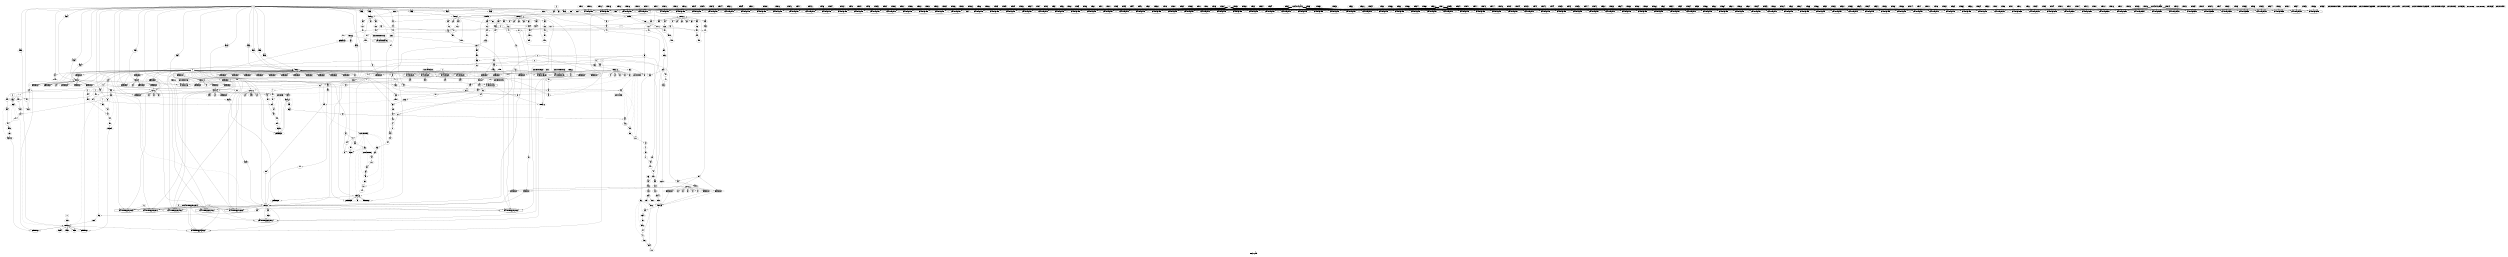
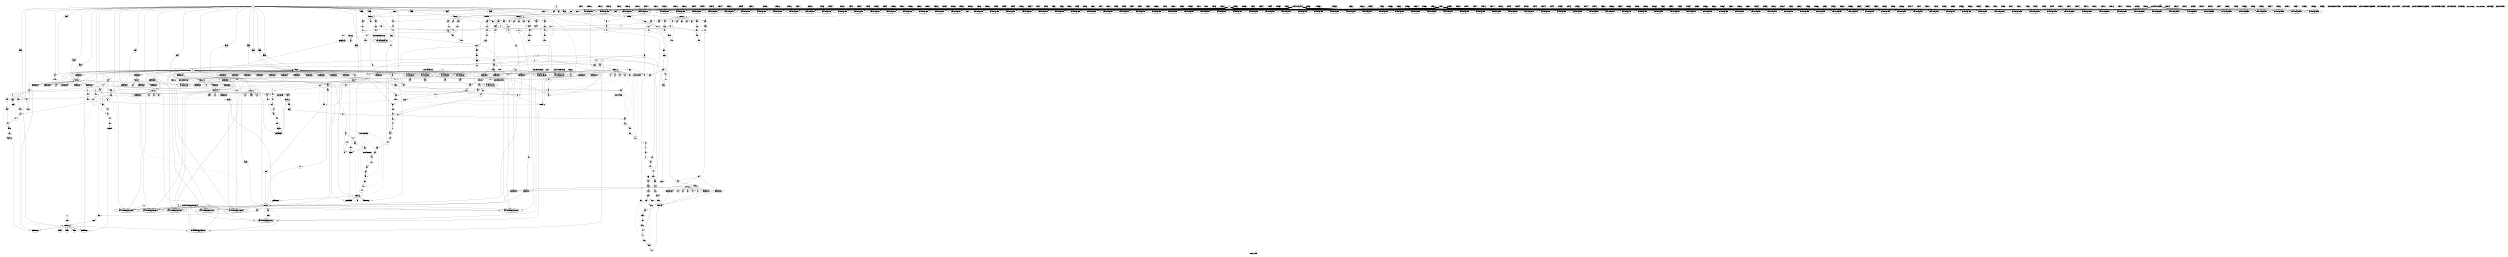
node "node_350": added
